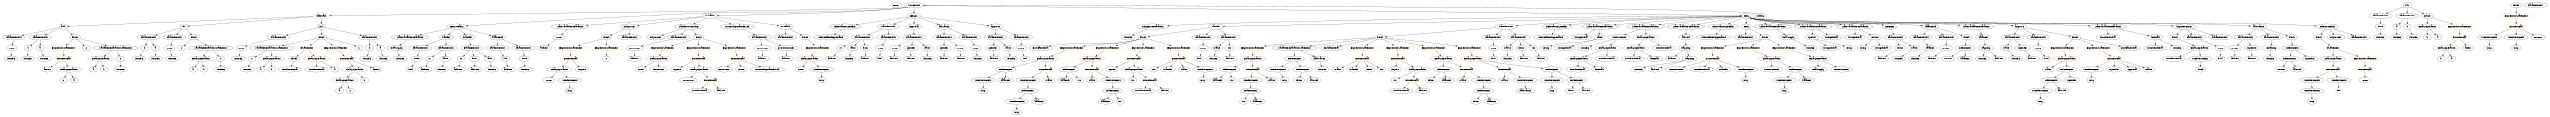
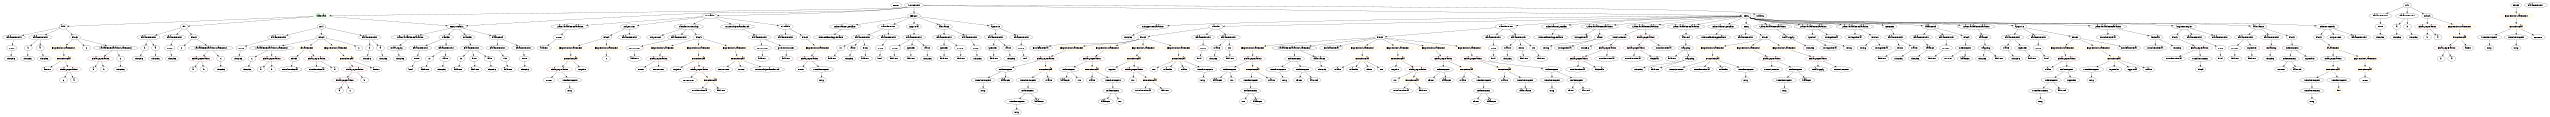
edge "solidity" -> "SourceUnit": reversed
edge "SafeMath" -> "mul": now "SafeMath" -> "ERC70Basic"
